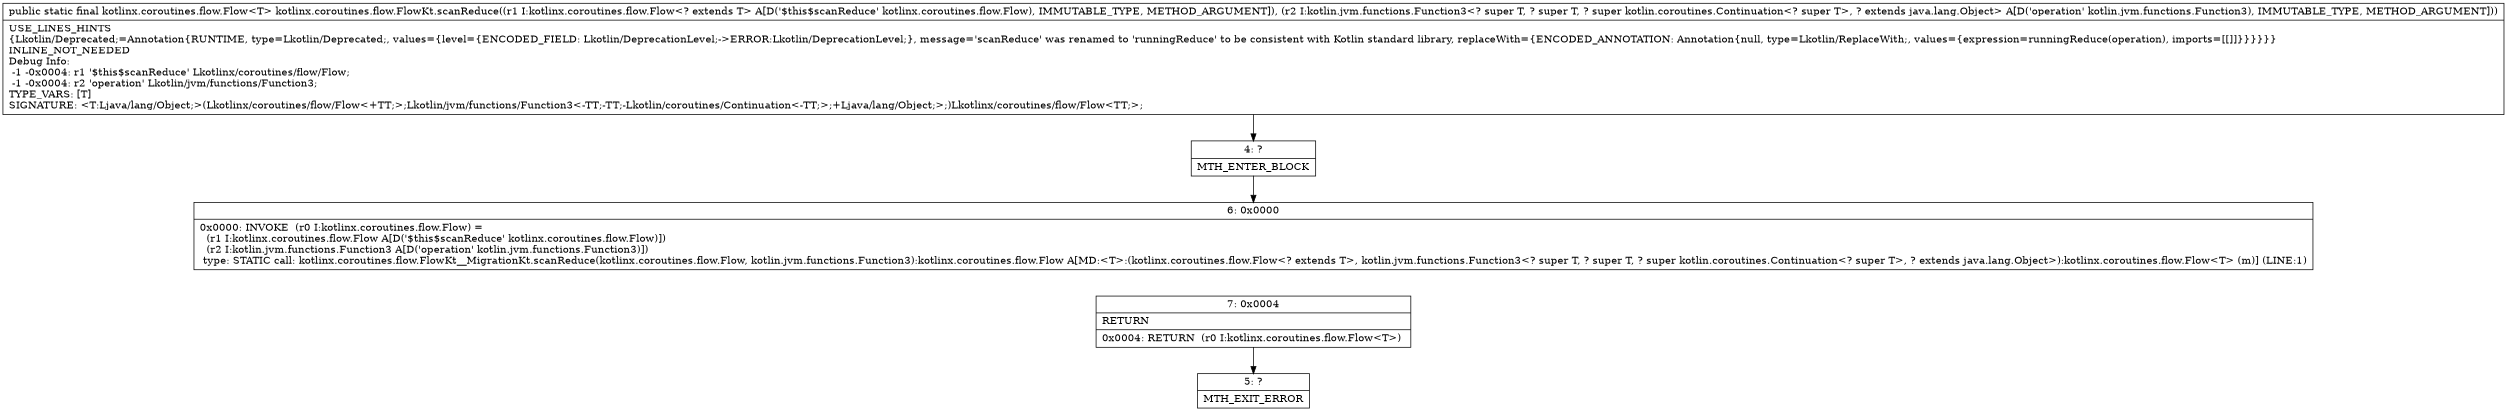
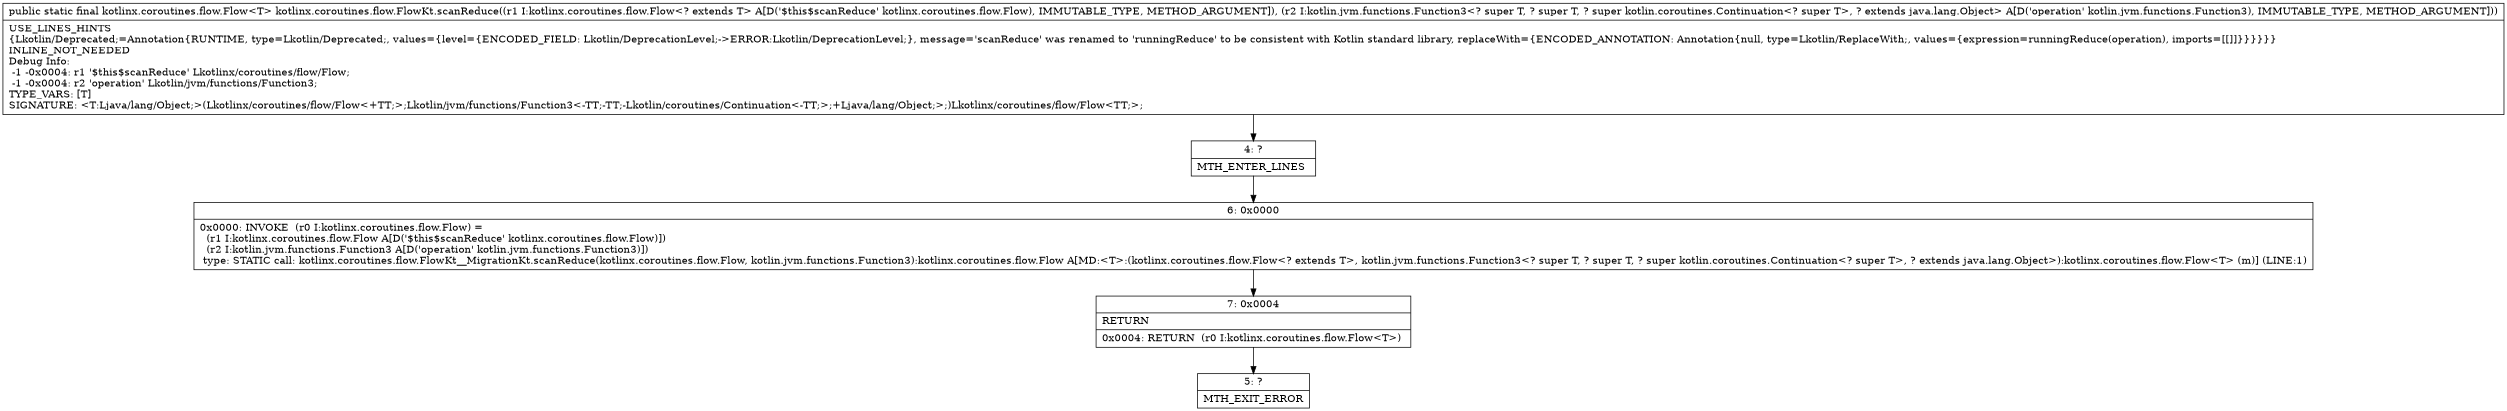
node "4: ?": text "MTH_ENTER_BLOCK" -> "MTH_ENTER_LINES"
edge "6: 0x0000" -> "7: 0x0004": added
